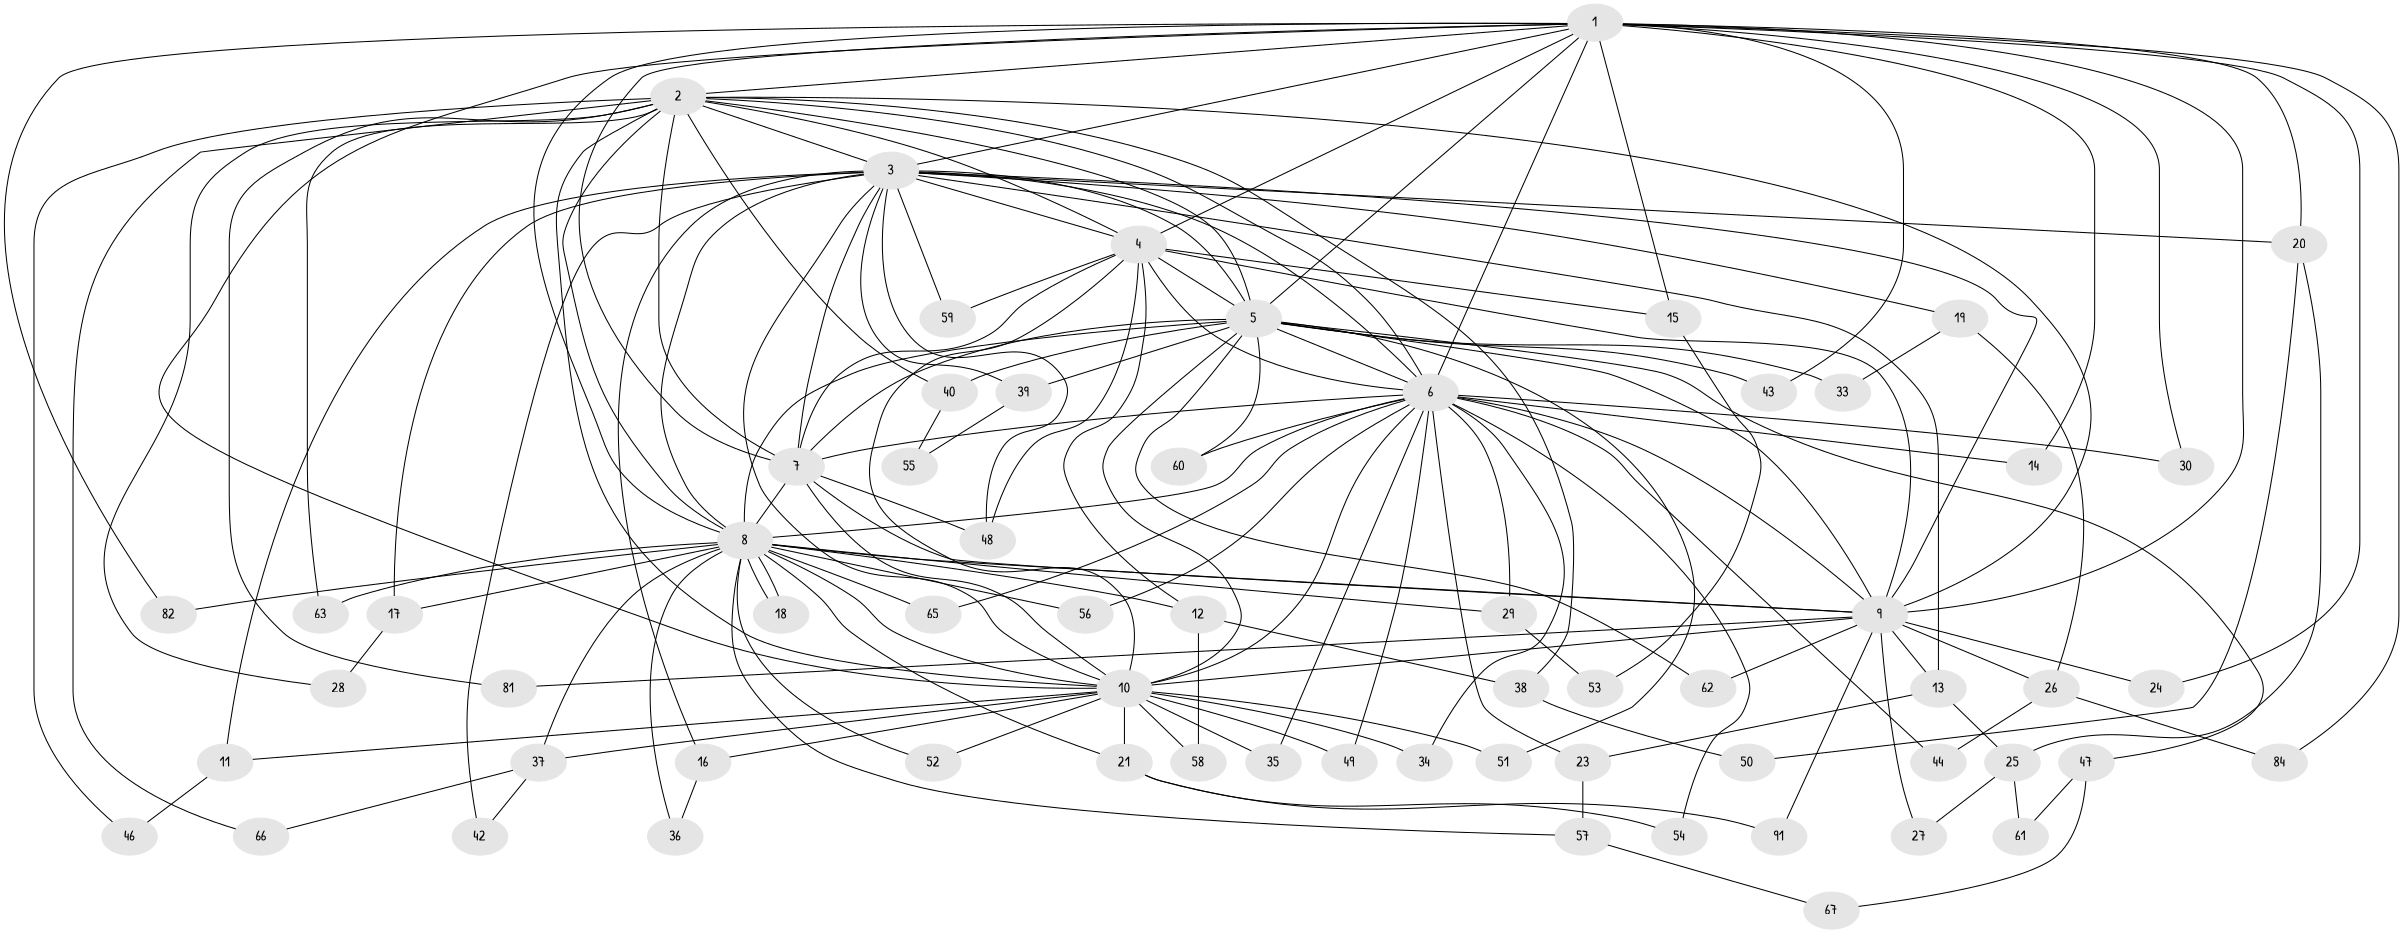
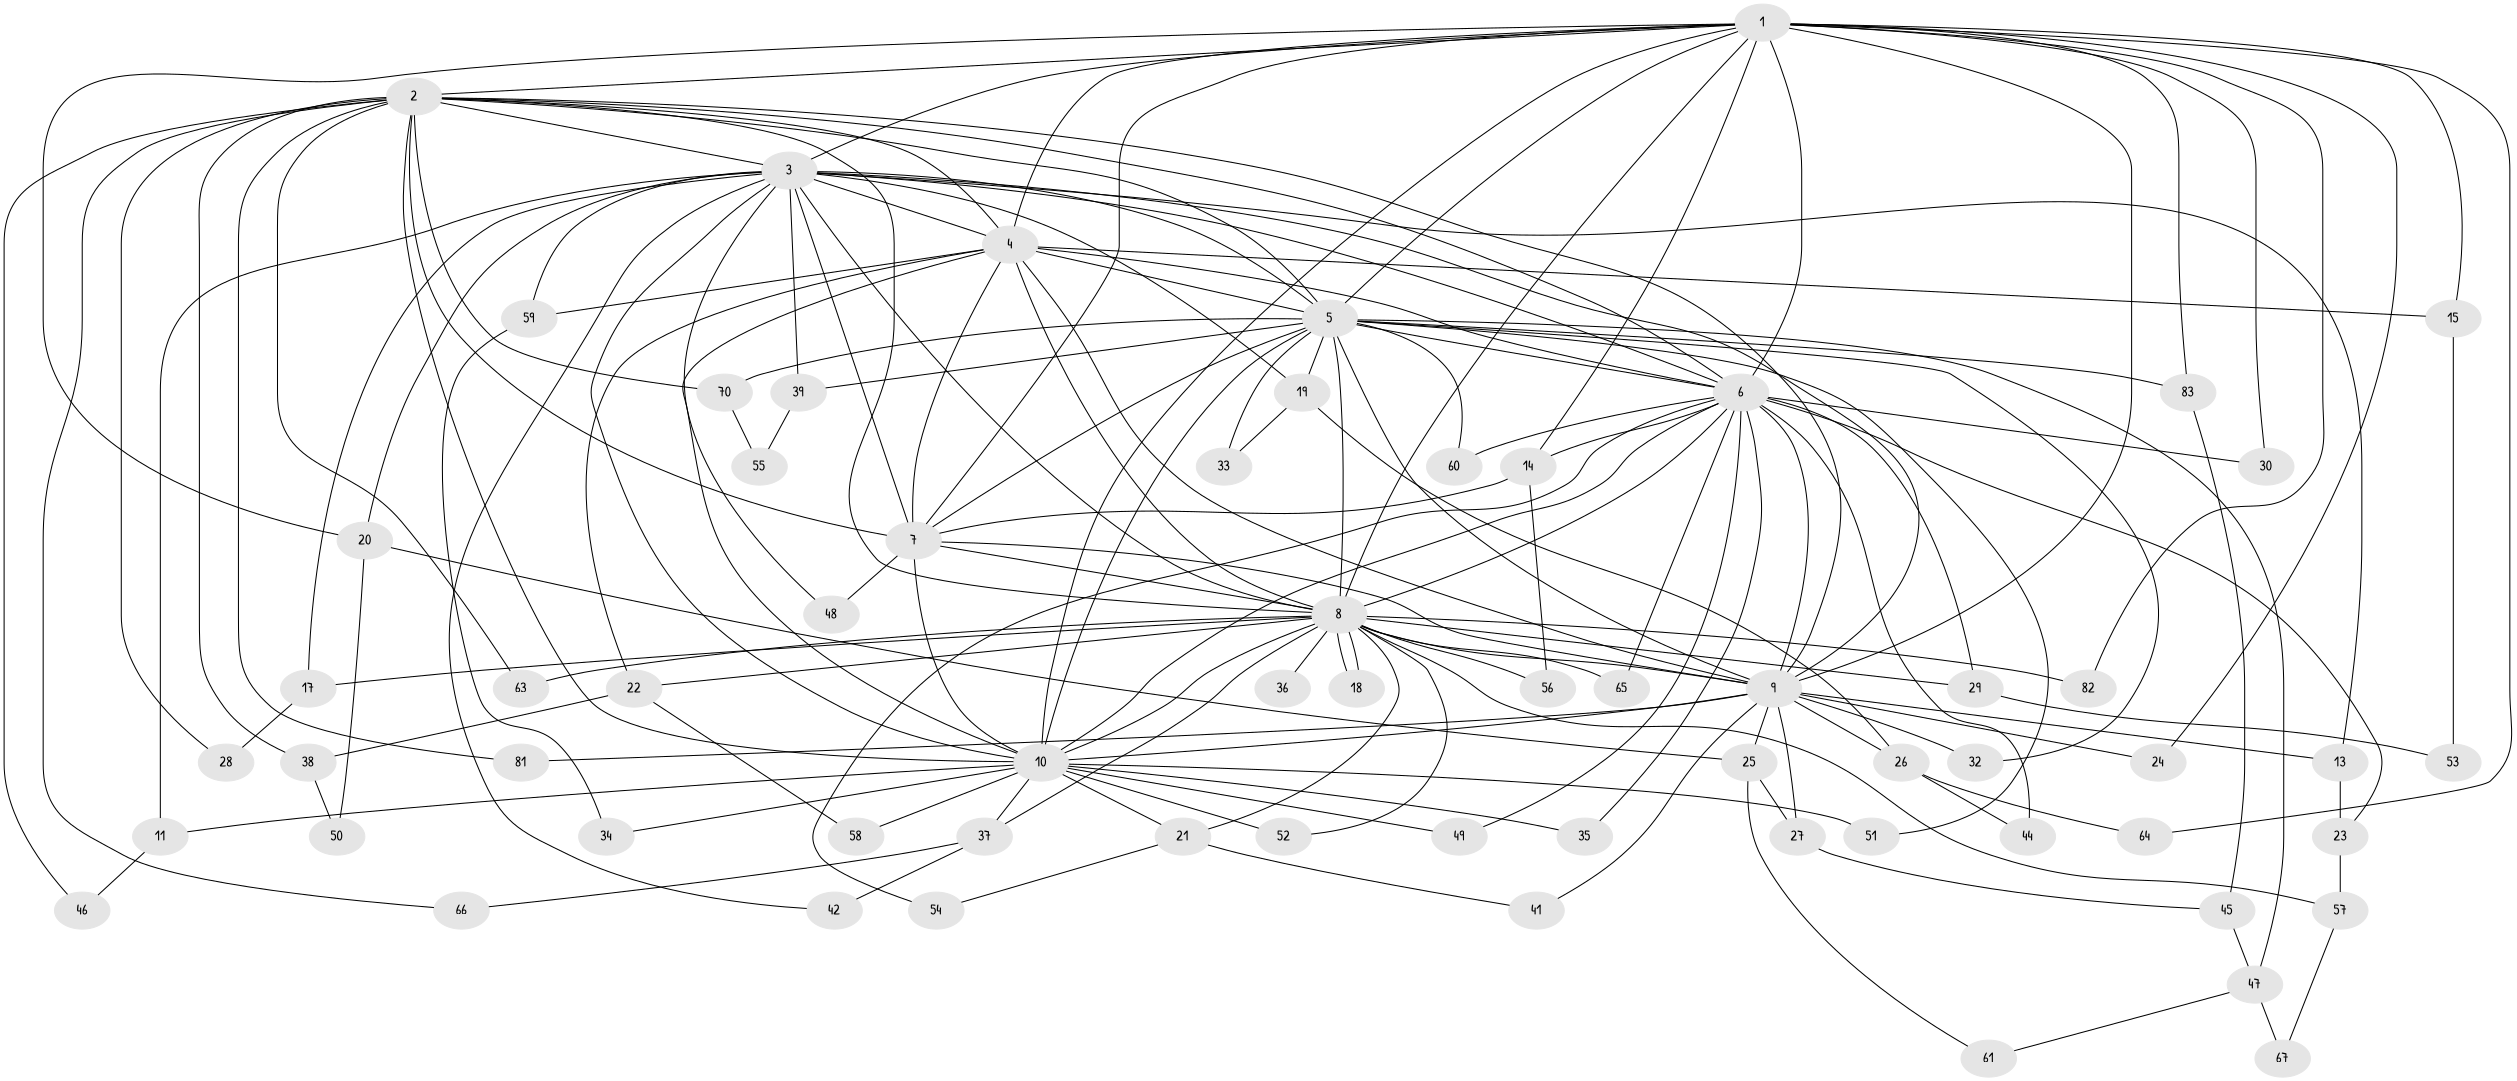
edge "5" -- "19": added
node "40": label "40" -> "70"
node "43": label "43" -> "83"
edge "4" -- "48": now "4" -- "8"
edge "6" -- "7": now "14" -- "7"
edge "6" -- "56": now "14" -- "56"
edge "6" -- "34": now "59" -- "34"
node "12": label "12" -> "22"
node "62": label "62" -> "32"
edge "13" -- "25": now "9" -- "25"
node "16": removed
node "84": label "84" -> "64"
node "91": label "91" -> "41"
node "45": added
